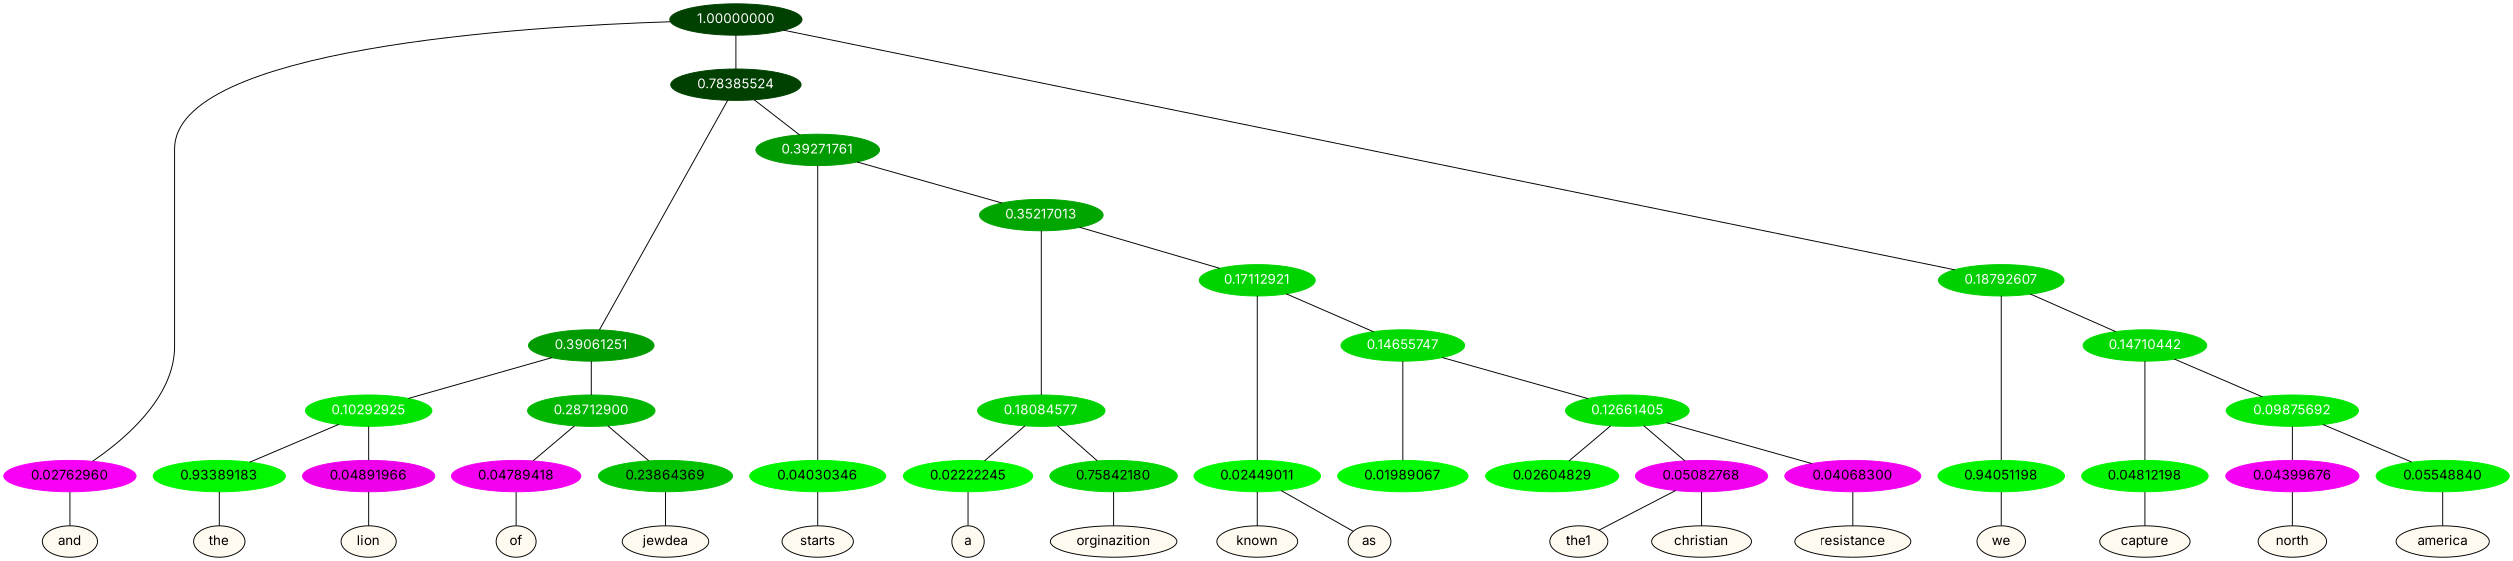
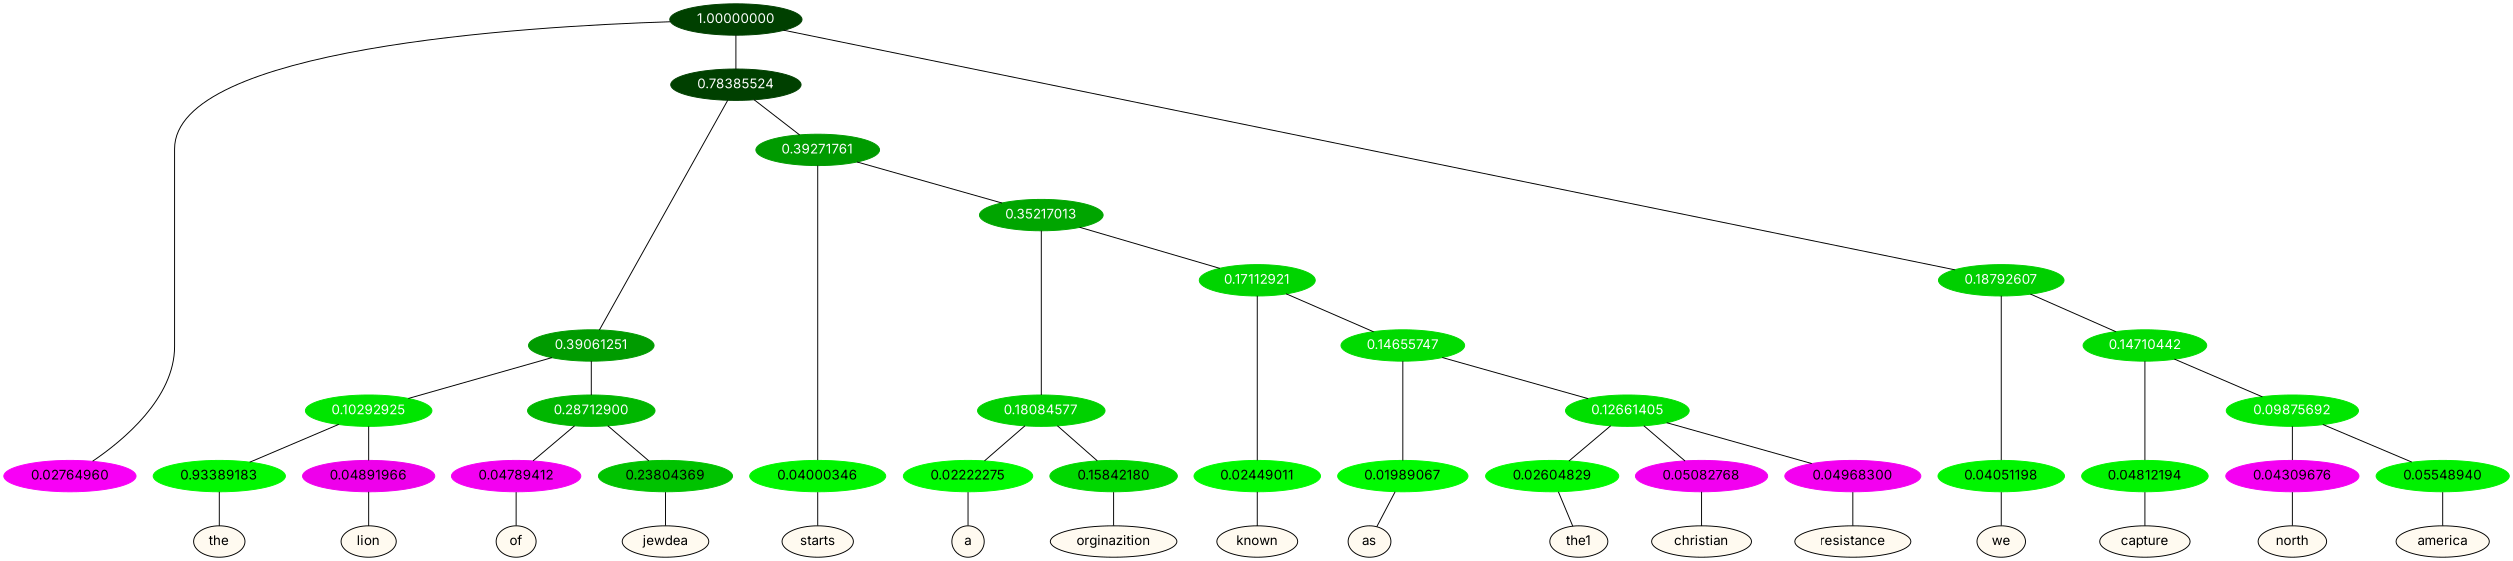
node "0.02762960": label "0.02762960" -> "0.02764960"
node "0.04789418": label "0.04789418" -> "0.04789412"
node "0.23864369": label "0.23864369" -> "0.23804369"
node "0.04030346": label "0.04030346" -> "0.04000346"
node "0.02222245": label "0.02222245" -> "0.02222275"
node "0.75842180": label "0.75842180" -> "0.15842180"
node "0.04068300": label "0.04068300" -> "0.04968300"
node "0.94051198": label "0.94051198" -> "0.04051198"
node "0.04812198": label "0.04812198" -> "0.04812194"
node "0.04399676": label "0.04399676" -> "0.04309676"
node "0.05548840": label "0.05548840" -> "0.05548940"
edge "0.05082768" -- "the1": now "0.02604829" -- "the1"
edge "0.02449011" -- "as": now "0.01989067" -- "as"
node "and": removed
